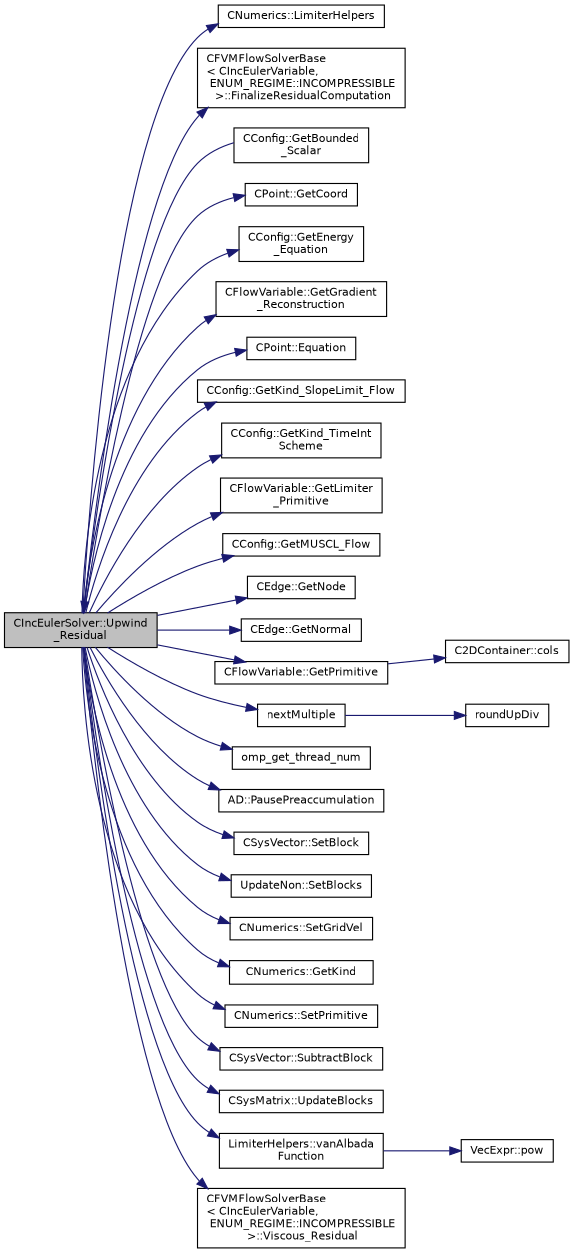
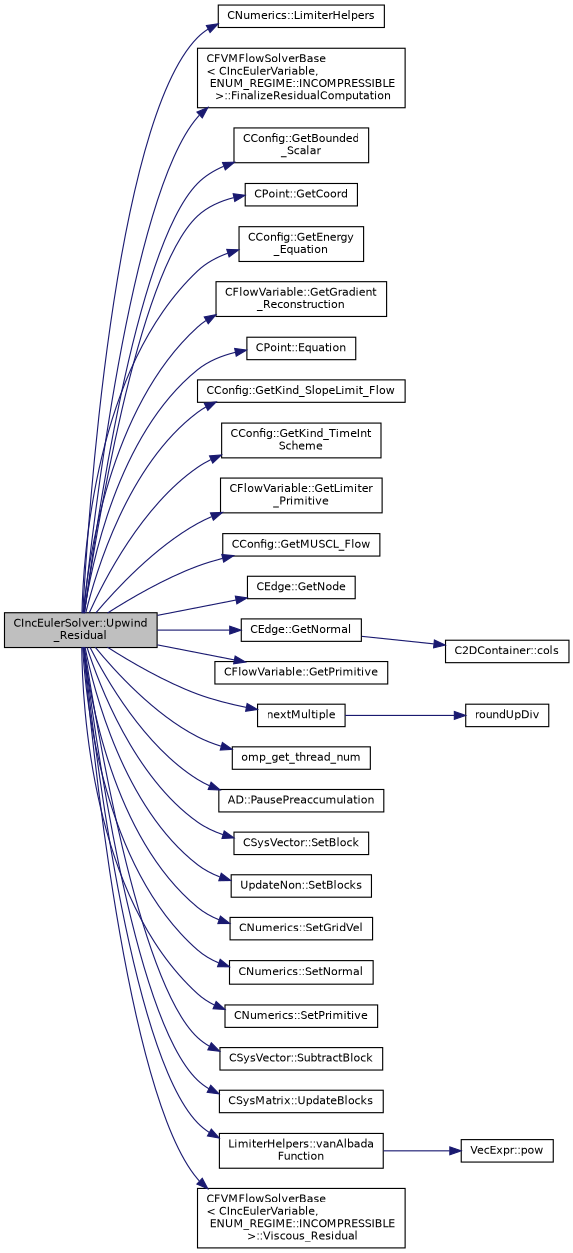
edge "CConfig::GetBounded _Scalar" -> "CIncEulerSolver::Upwind _Residual": reversed
edge "CFlowVariable::GetPrimitive" -> "C2DContainer::cols": now "CEdge::GetNormal" -> "C2DContainer::cols"
node "CNumerics::GetKind": label "CNumerics::GetKind" -> "CNumerics::SetNormal"
